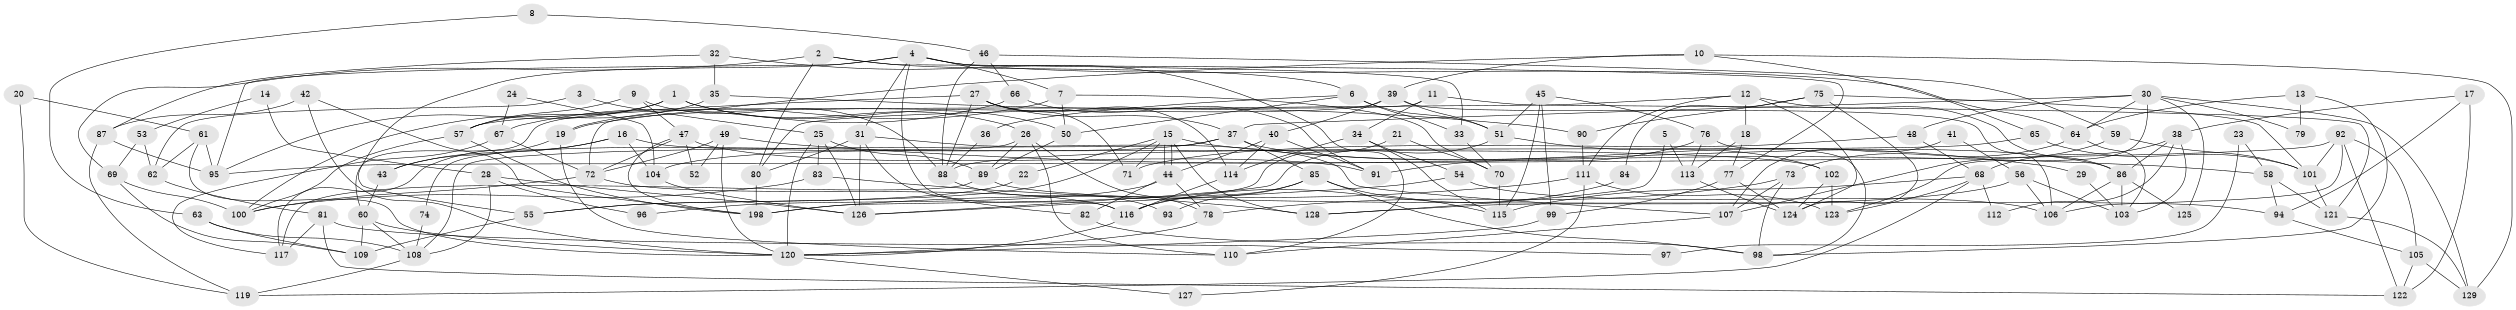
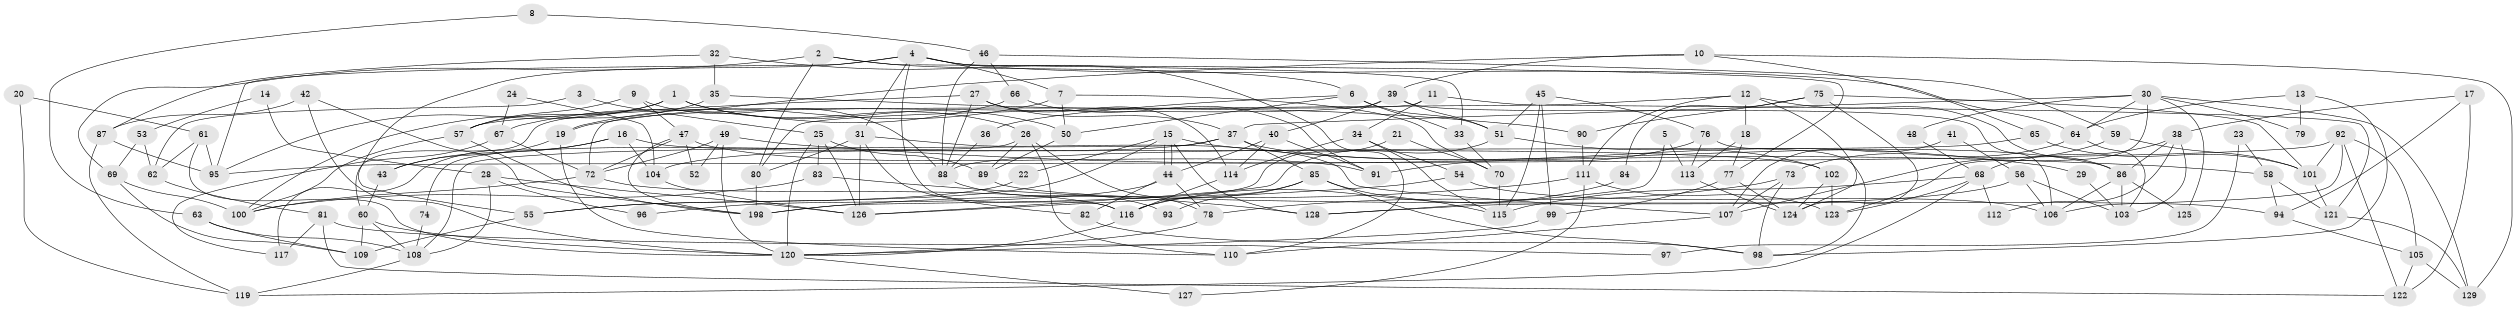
node "71": removed
edge "89" -- "117": removed
